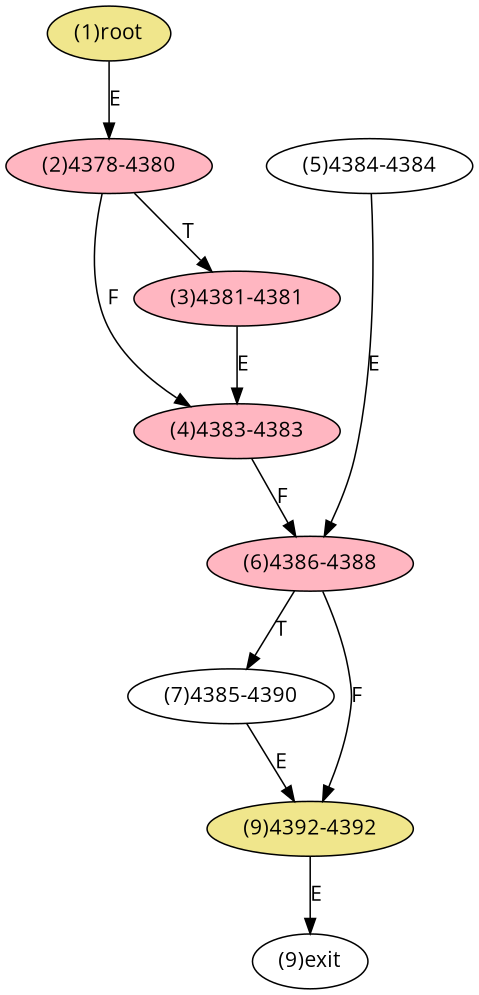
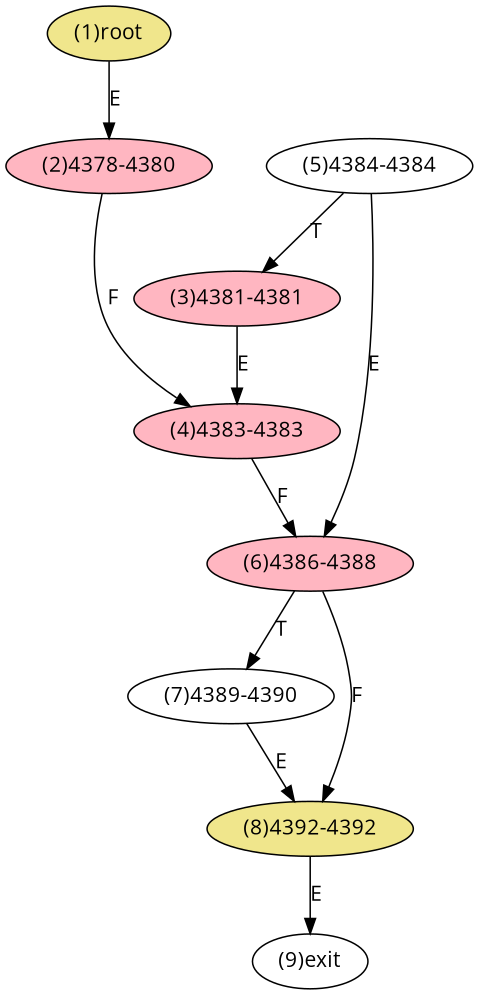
edge "(2)4378-4380" -> "(3)4381-4381": now "(5)4384-4384" -> "(3)4381-4381"
node "(7)4385-4390": label "(7)4385-4390" -> "(7)4389-4390"
node "(9)4392-4392": label "(9)4392-4392" -> "(8)4392-4392"
